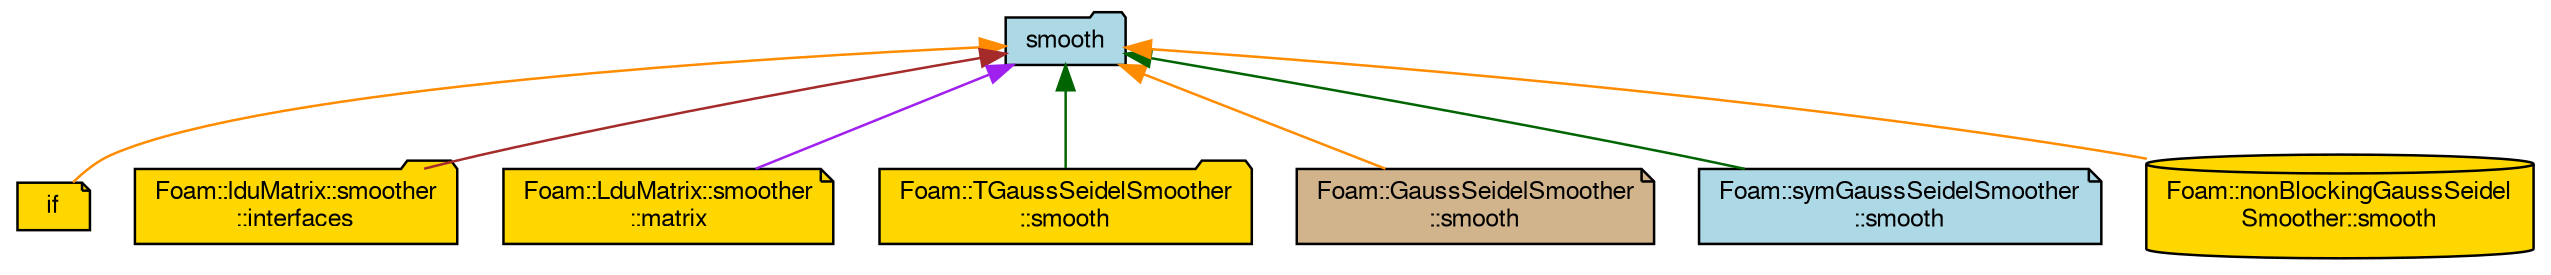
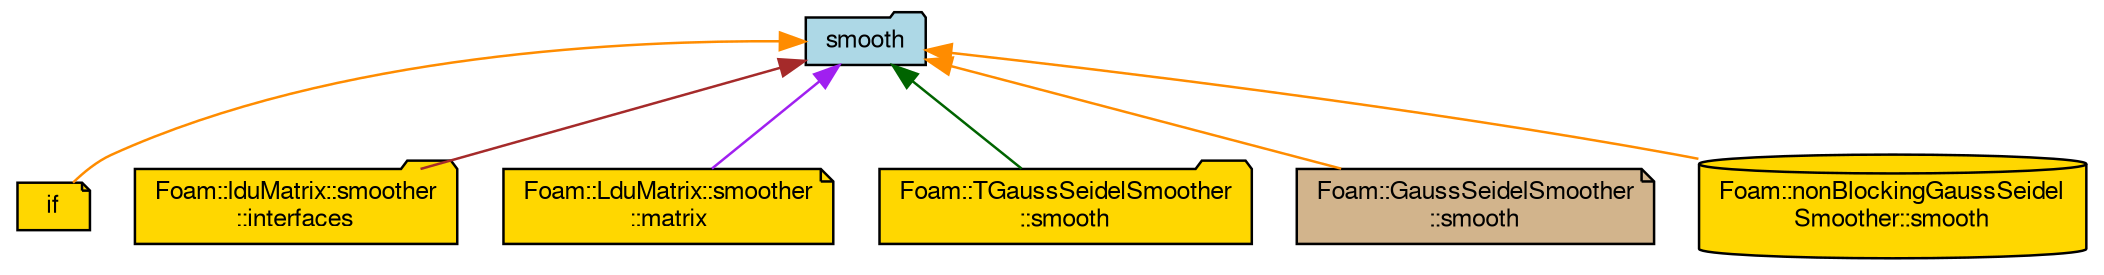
node "Foam::symGaussSeidelSmoother ::smooth": removed
